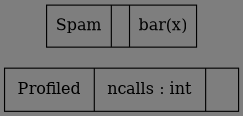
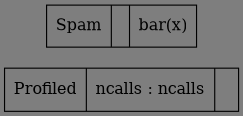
node "Profiled": text "ncalls : int" -> "ncalls : ncalls"
